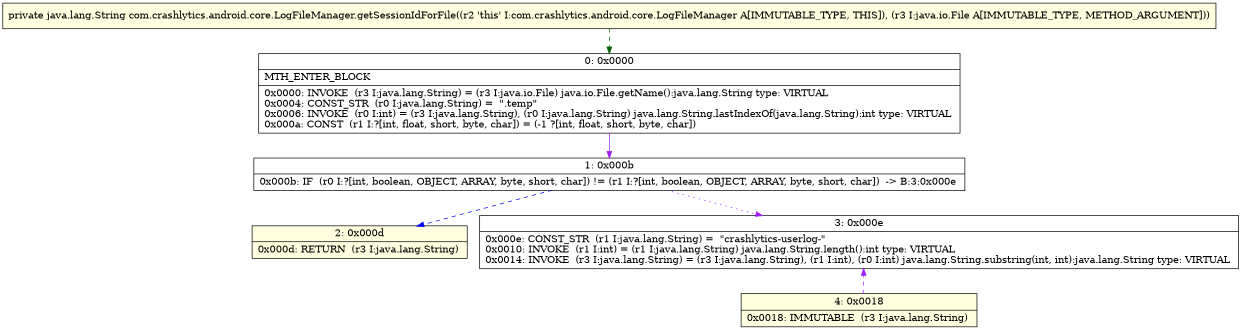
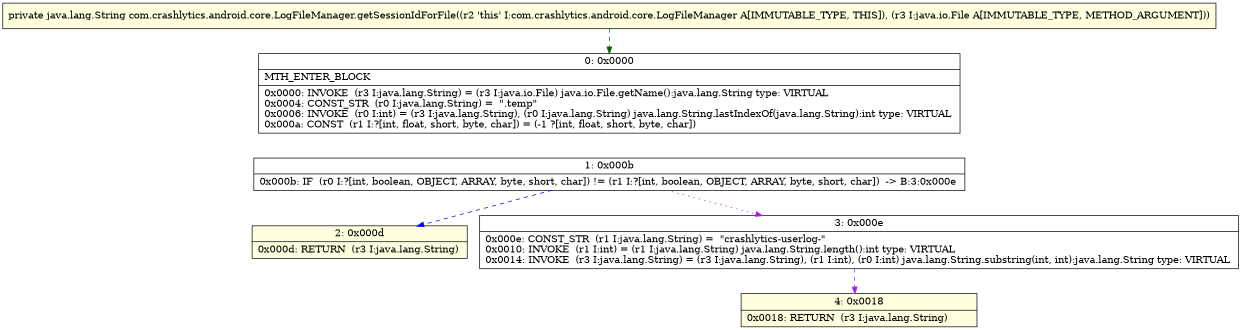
edge "0: 0x0000" -> "1: 0x000b": removed
edge "4: 0x0018" -> "3: 0x000e": reversed
node "4: 0x0018": text "0x0018: IMMUTABLE  (r3 I:java.lang.String)" -> "0x0018: RETURN  (r3 I:java.lang.String)"
